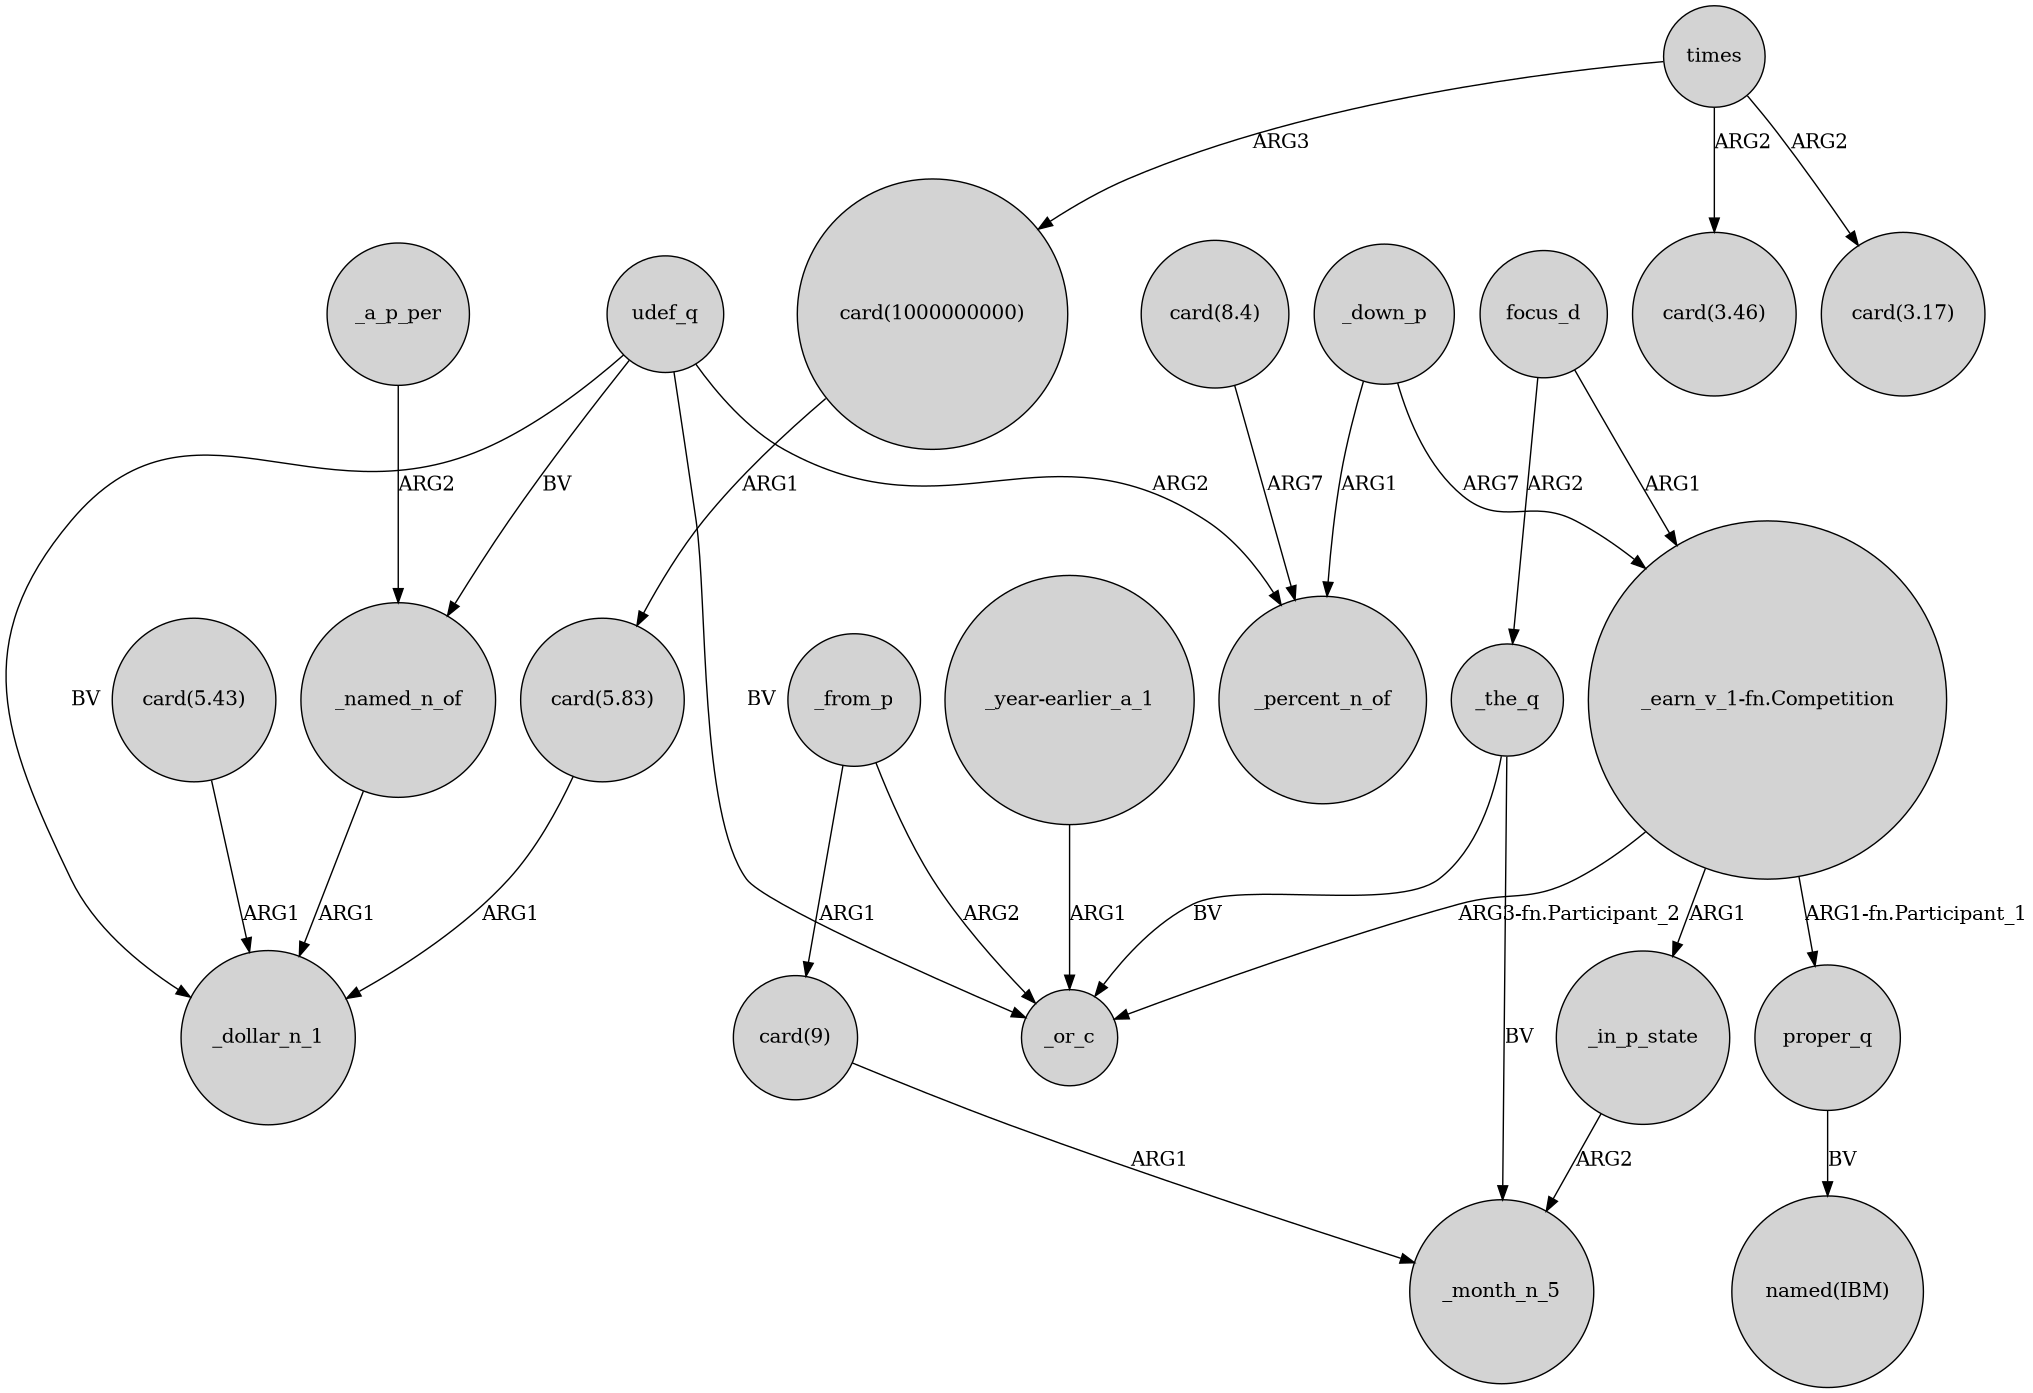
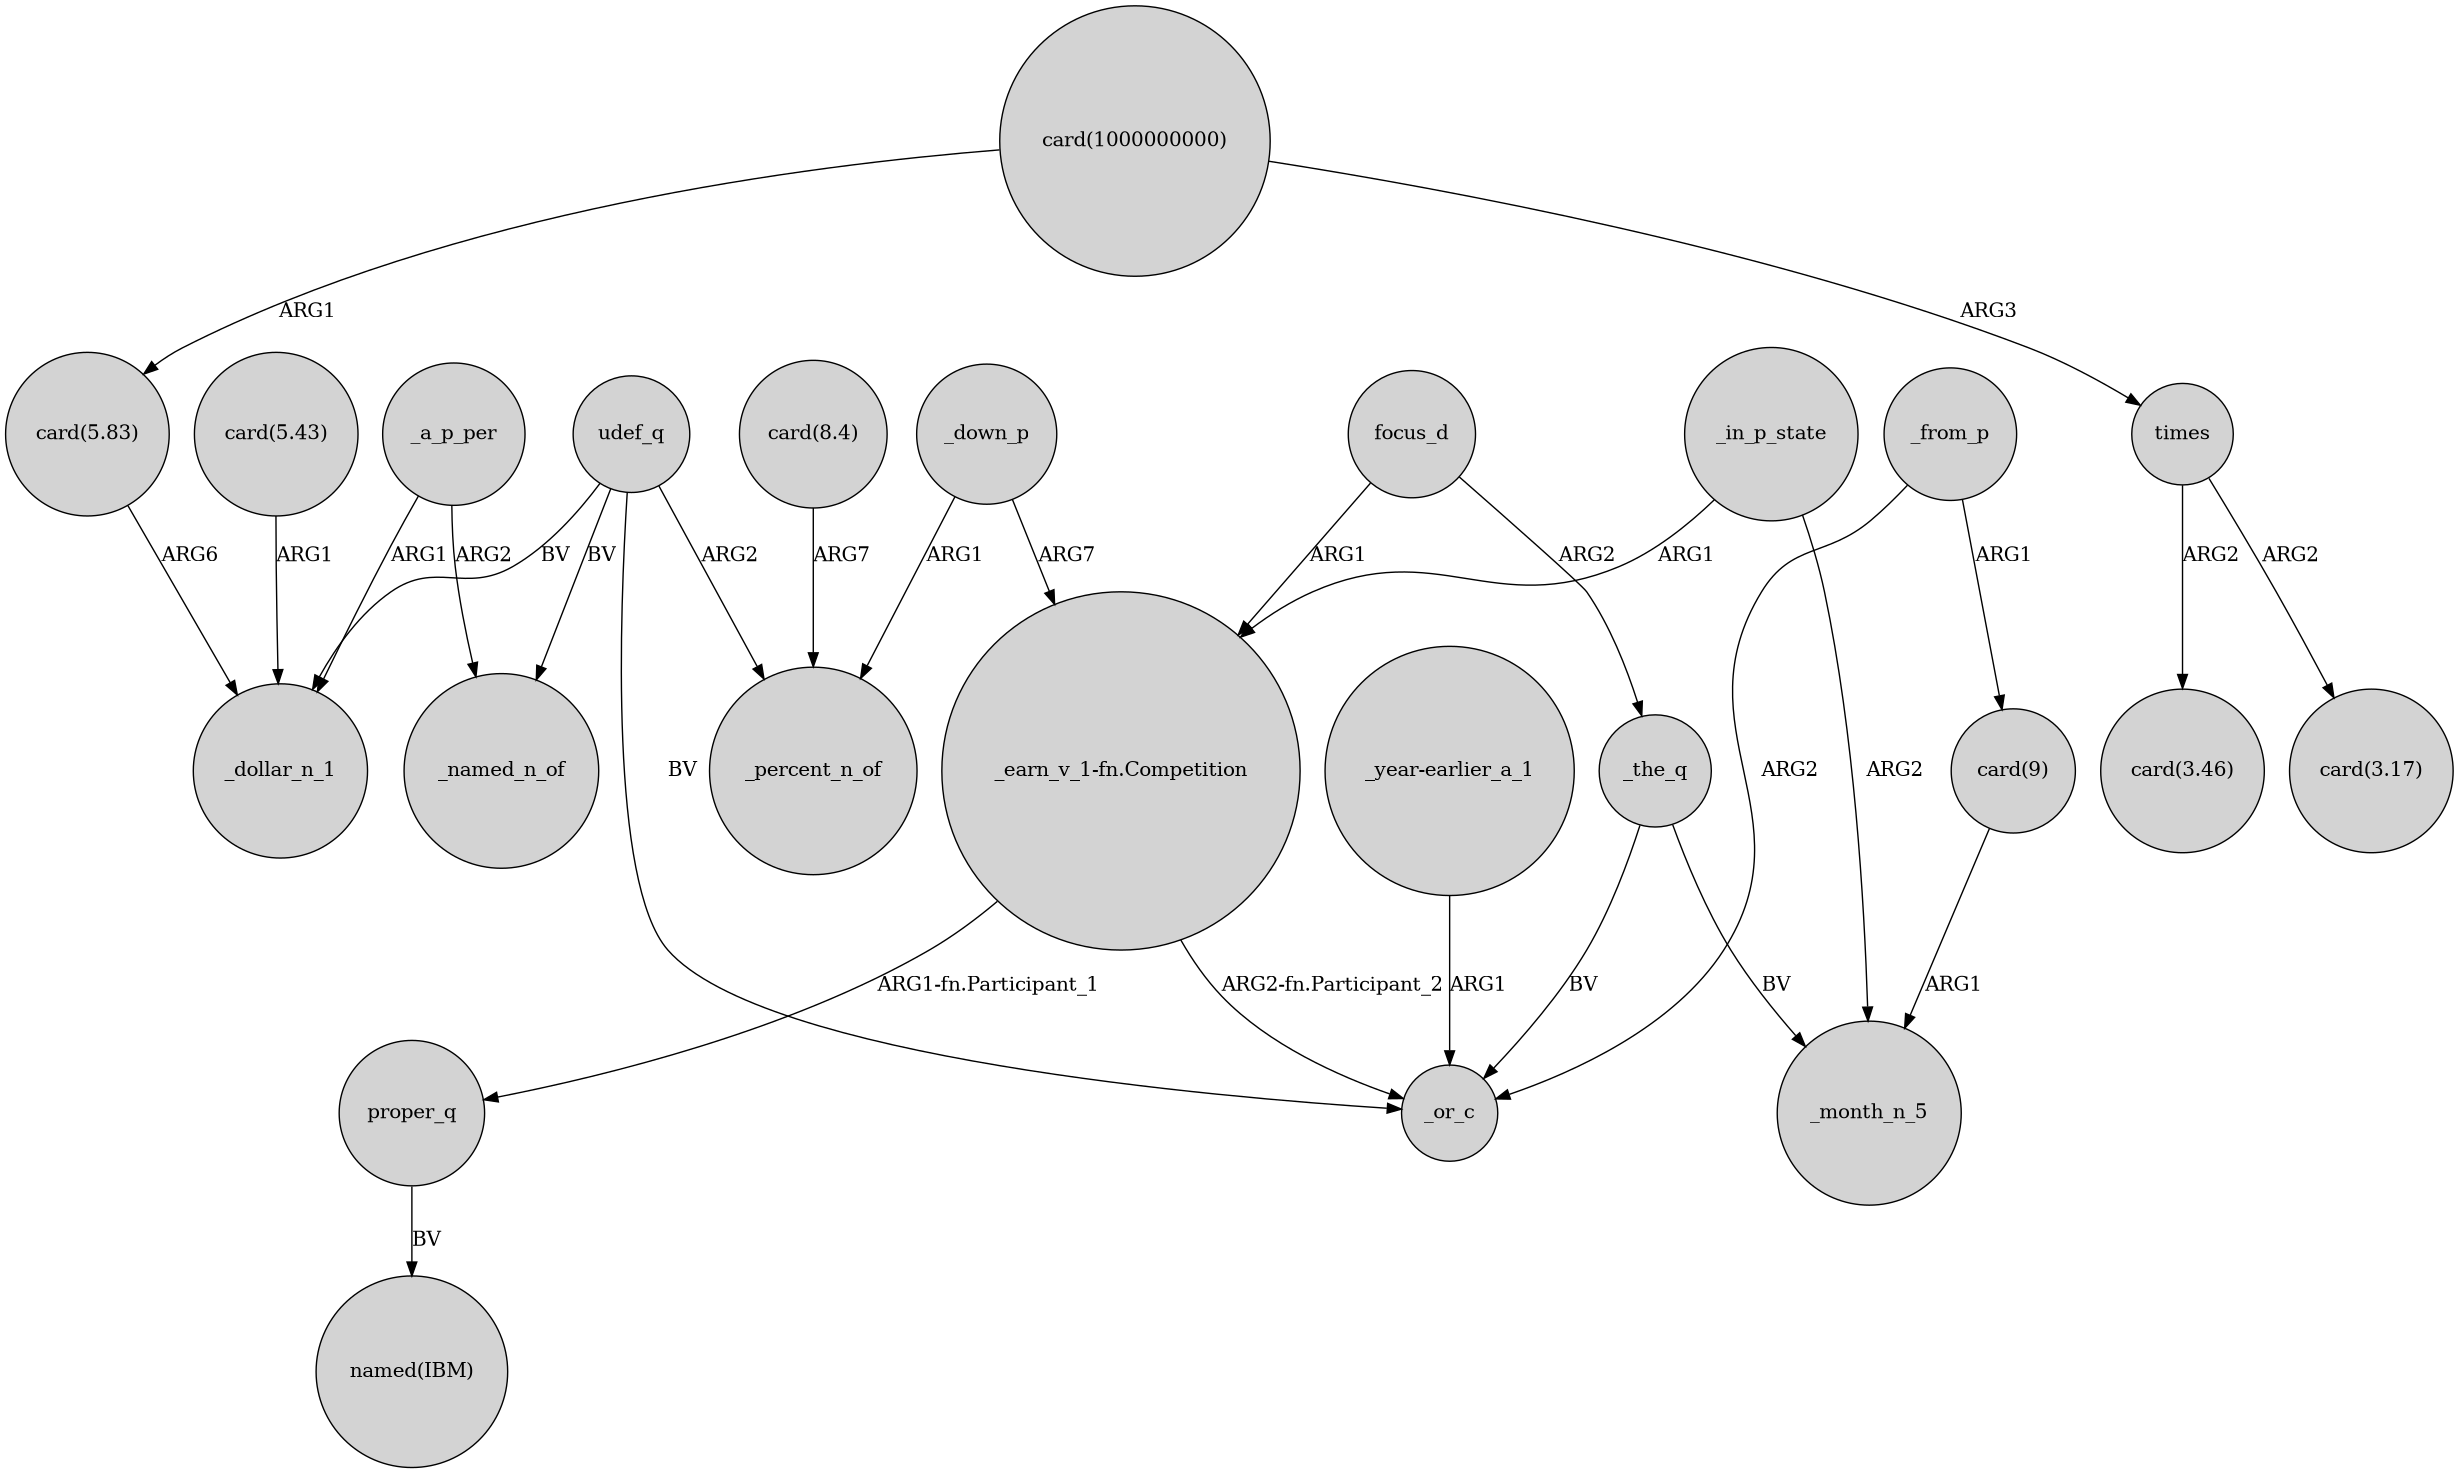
edge "times" -> "card(1000000000)": reversed
edge "_named_n_of" -> "_dollar_n_1": now "_a_p_per" -> "_dollar_n_1"
edge "_earn_v_1-fn.Competition" -> "_in_p_state": reversed
edge "card(5.83)" -> "_dollar_n_1": label "ARG1" -> "ARG6"
edge "_earn_v_1-fn.Competition" -> "_or_c": label "ARG3-fn.Participant_2" -> "ARG2-fn.Participant_2"
